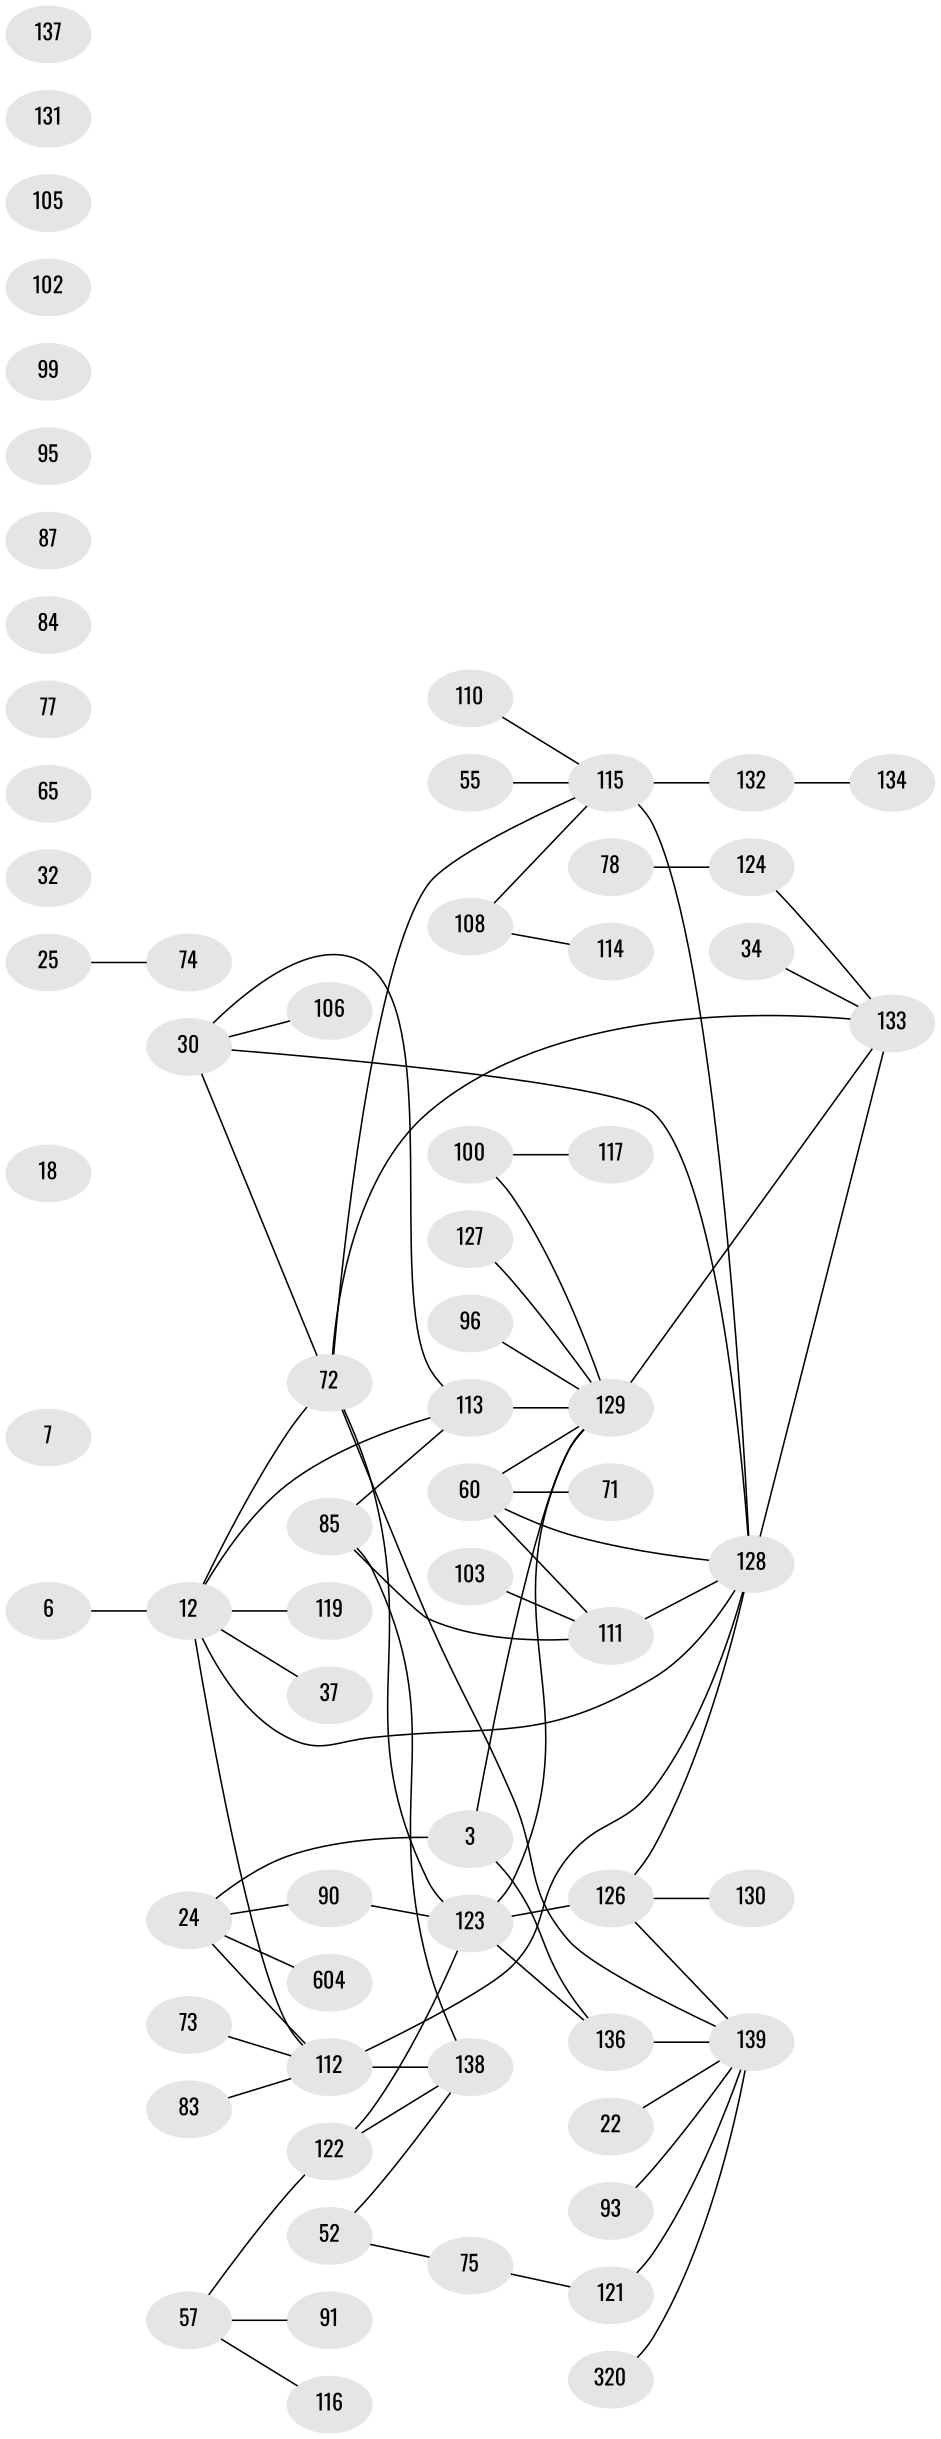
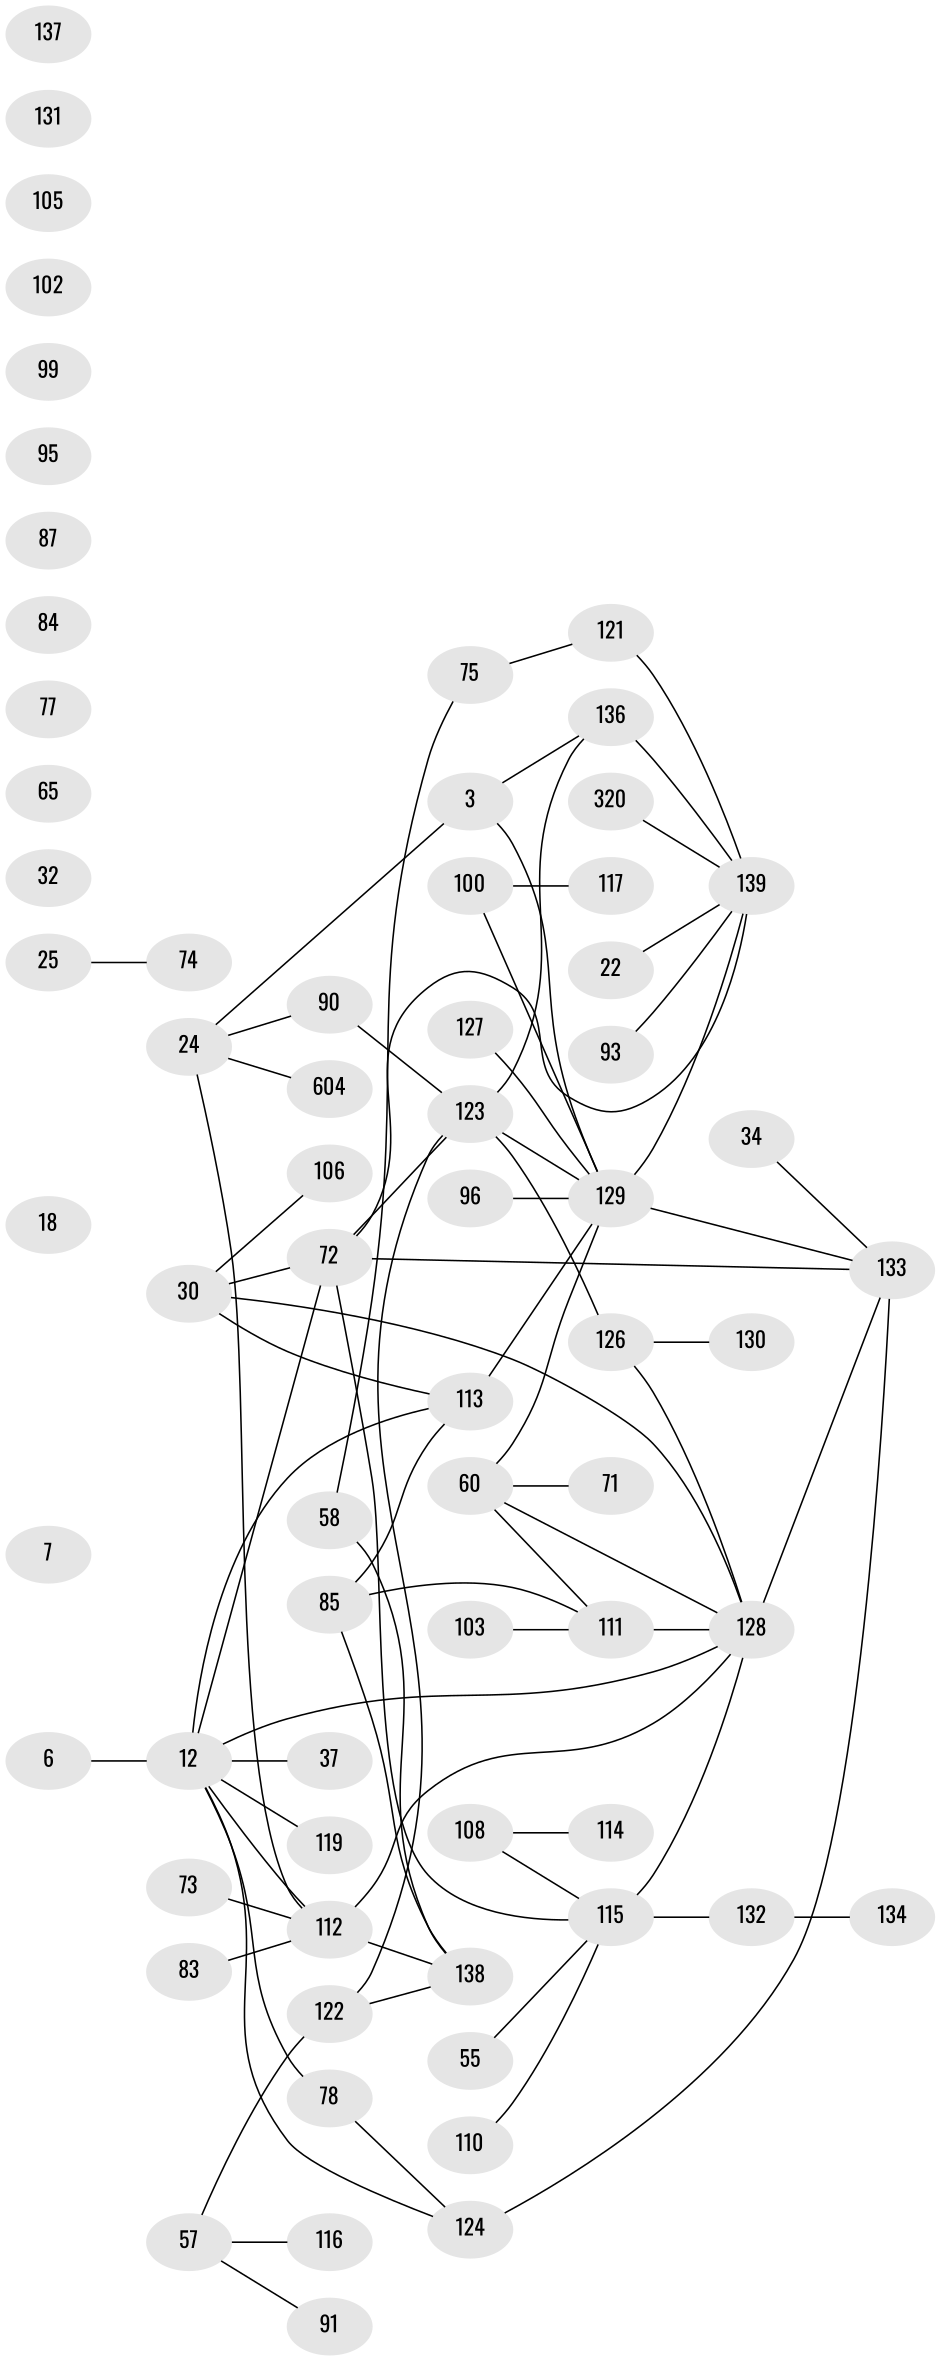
edge "12" -- "78": added
edge "126" -- "139": now "129" -- "139"
edge "12" -- "124": added
node "52": label "52" -> "58"
